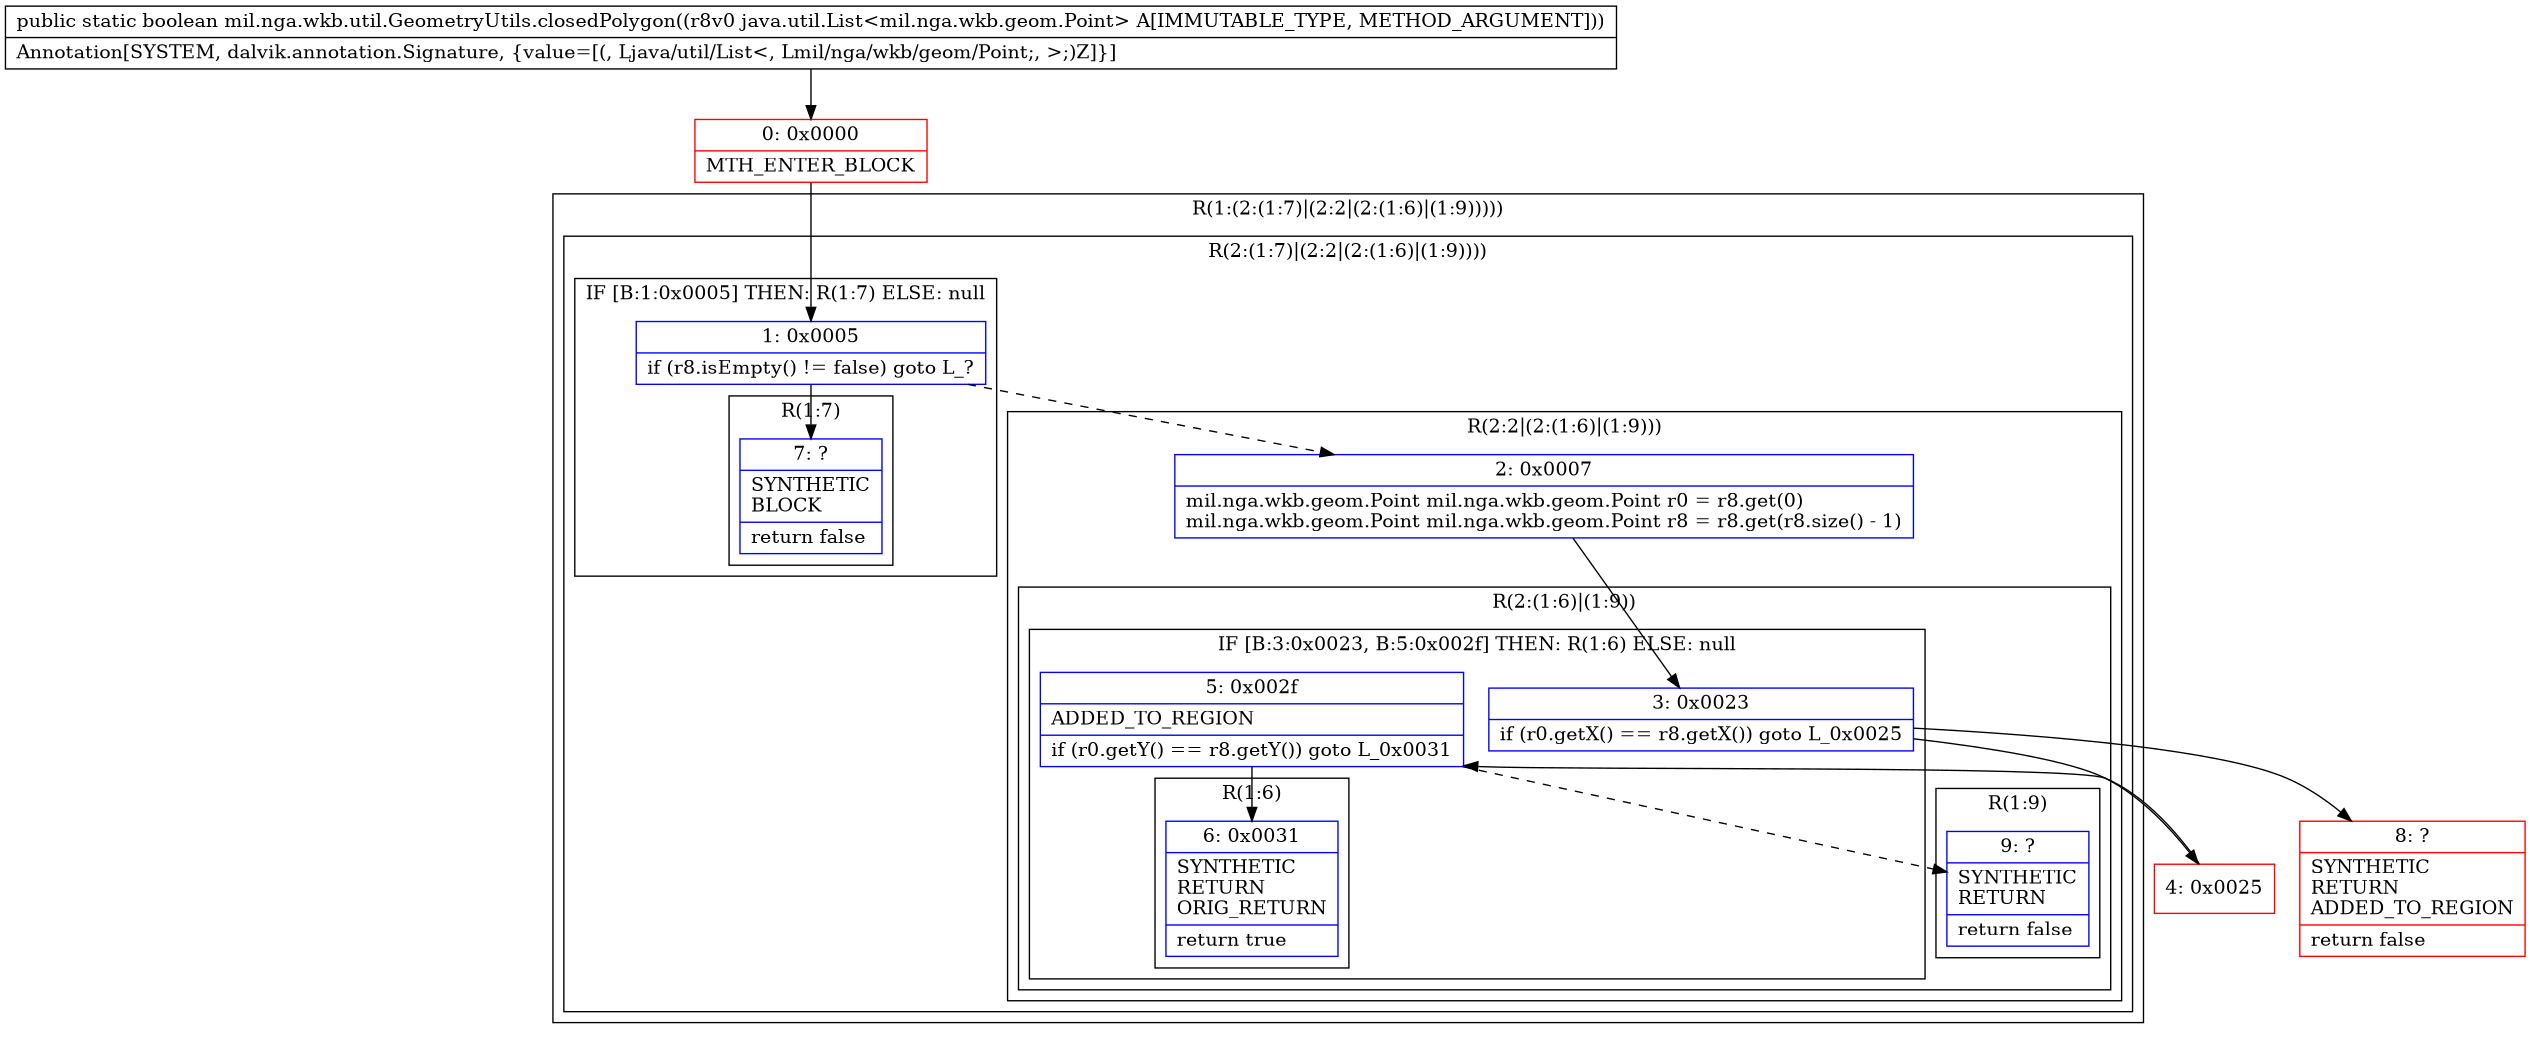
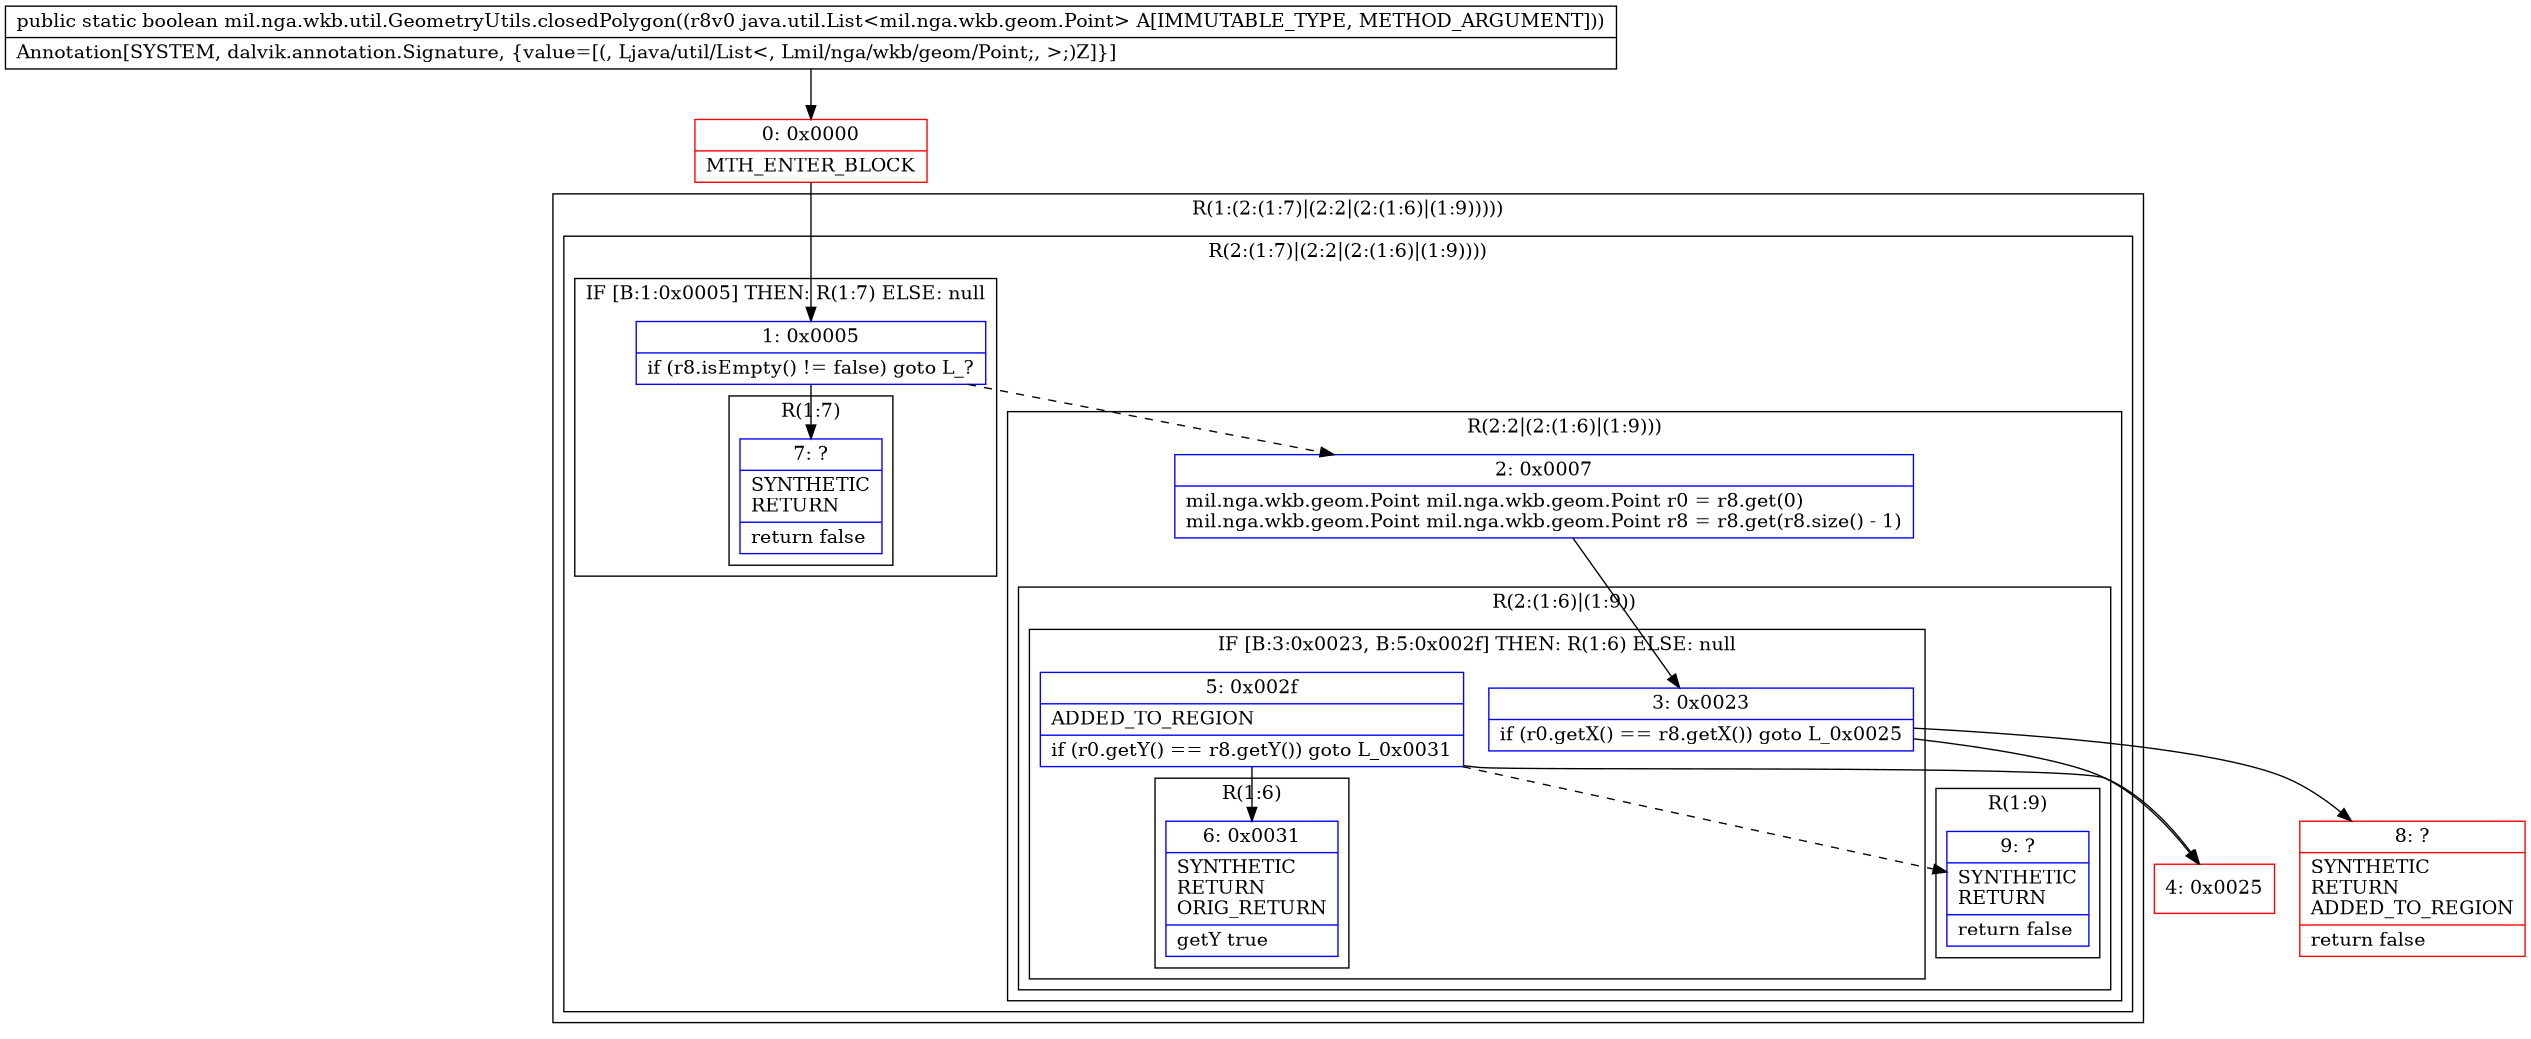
node "7: ?": text "BLOCK" -> "RETURN"
edge "4: 0x0025" -> "5: 0x002f": reversed
node "6: 0x0031": text "return true" -> "getY true"
